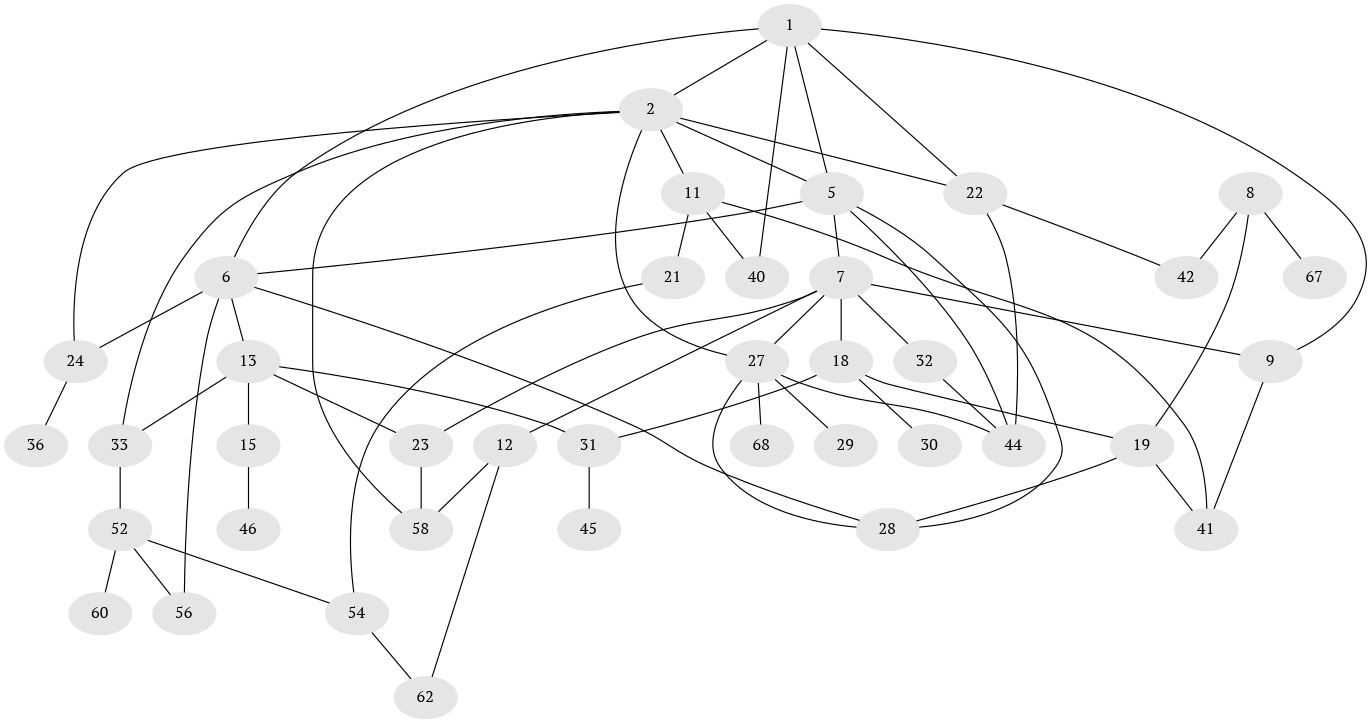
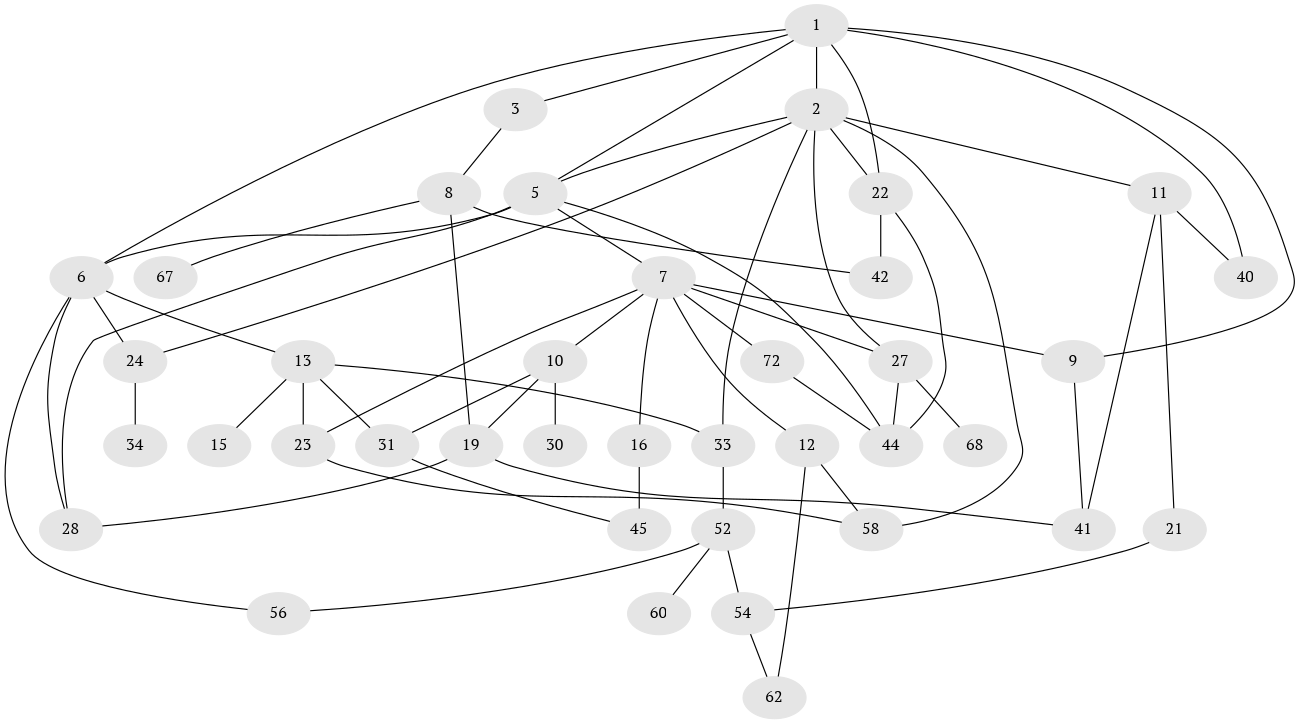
node "3": added
node "18": label "18" -> "10"
node "32": label "32" -> "72"
node "36": label "36" -> "34"
node "16": added
node "29": removed
edge "27" -- "28": removed
node "46": removed
